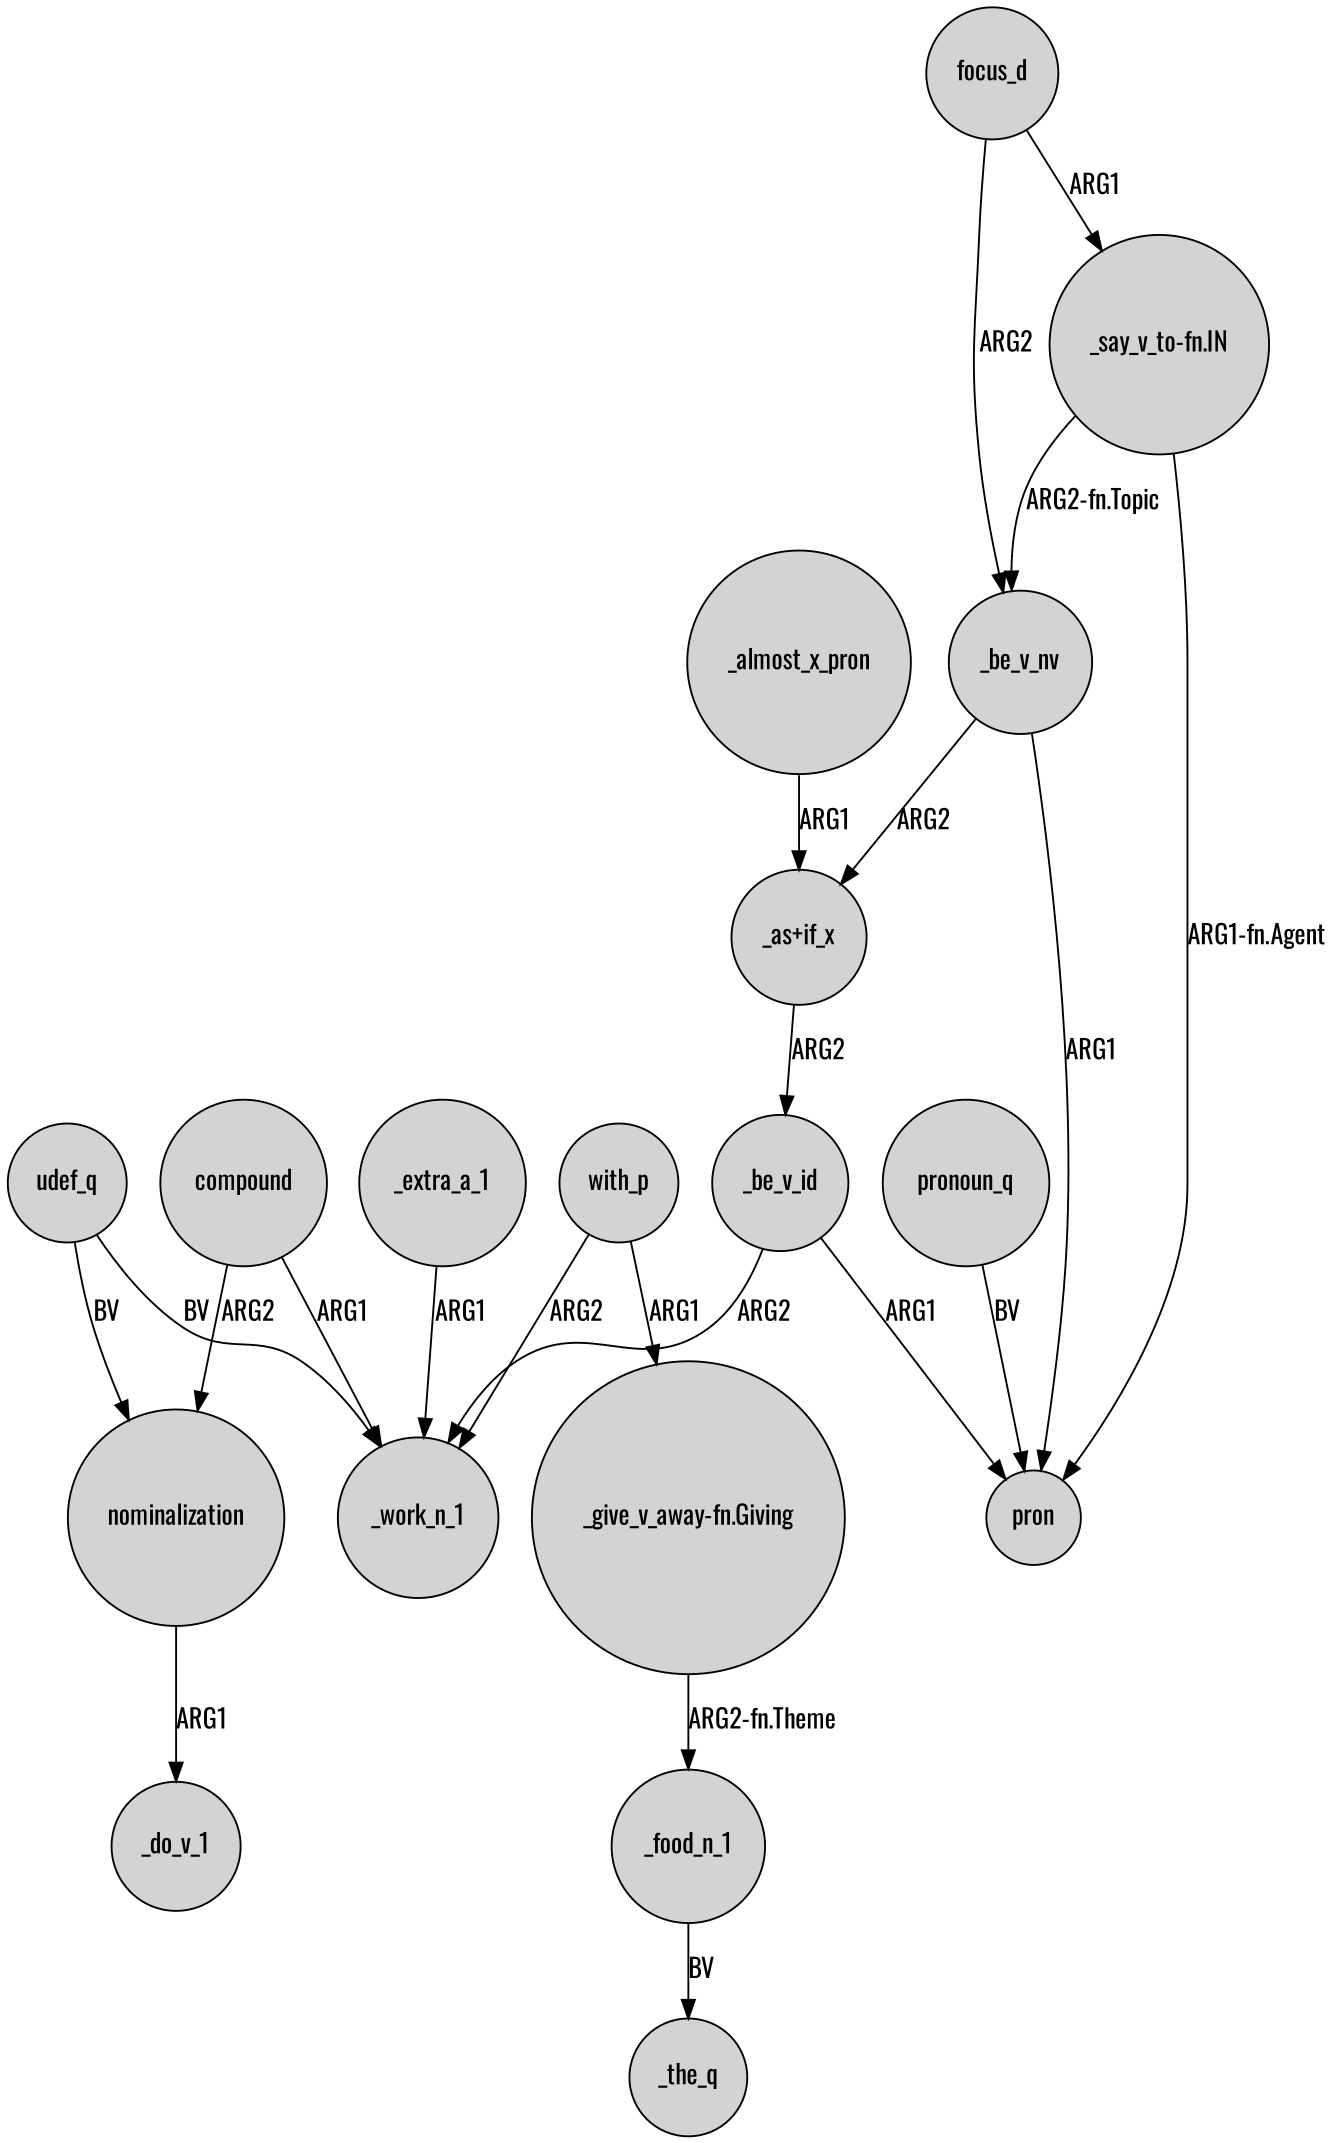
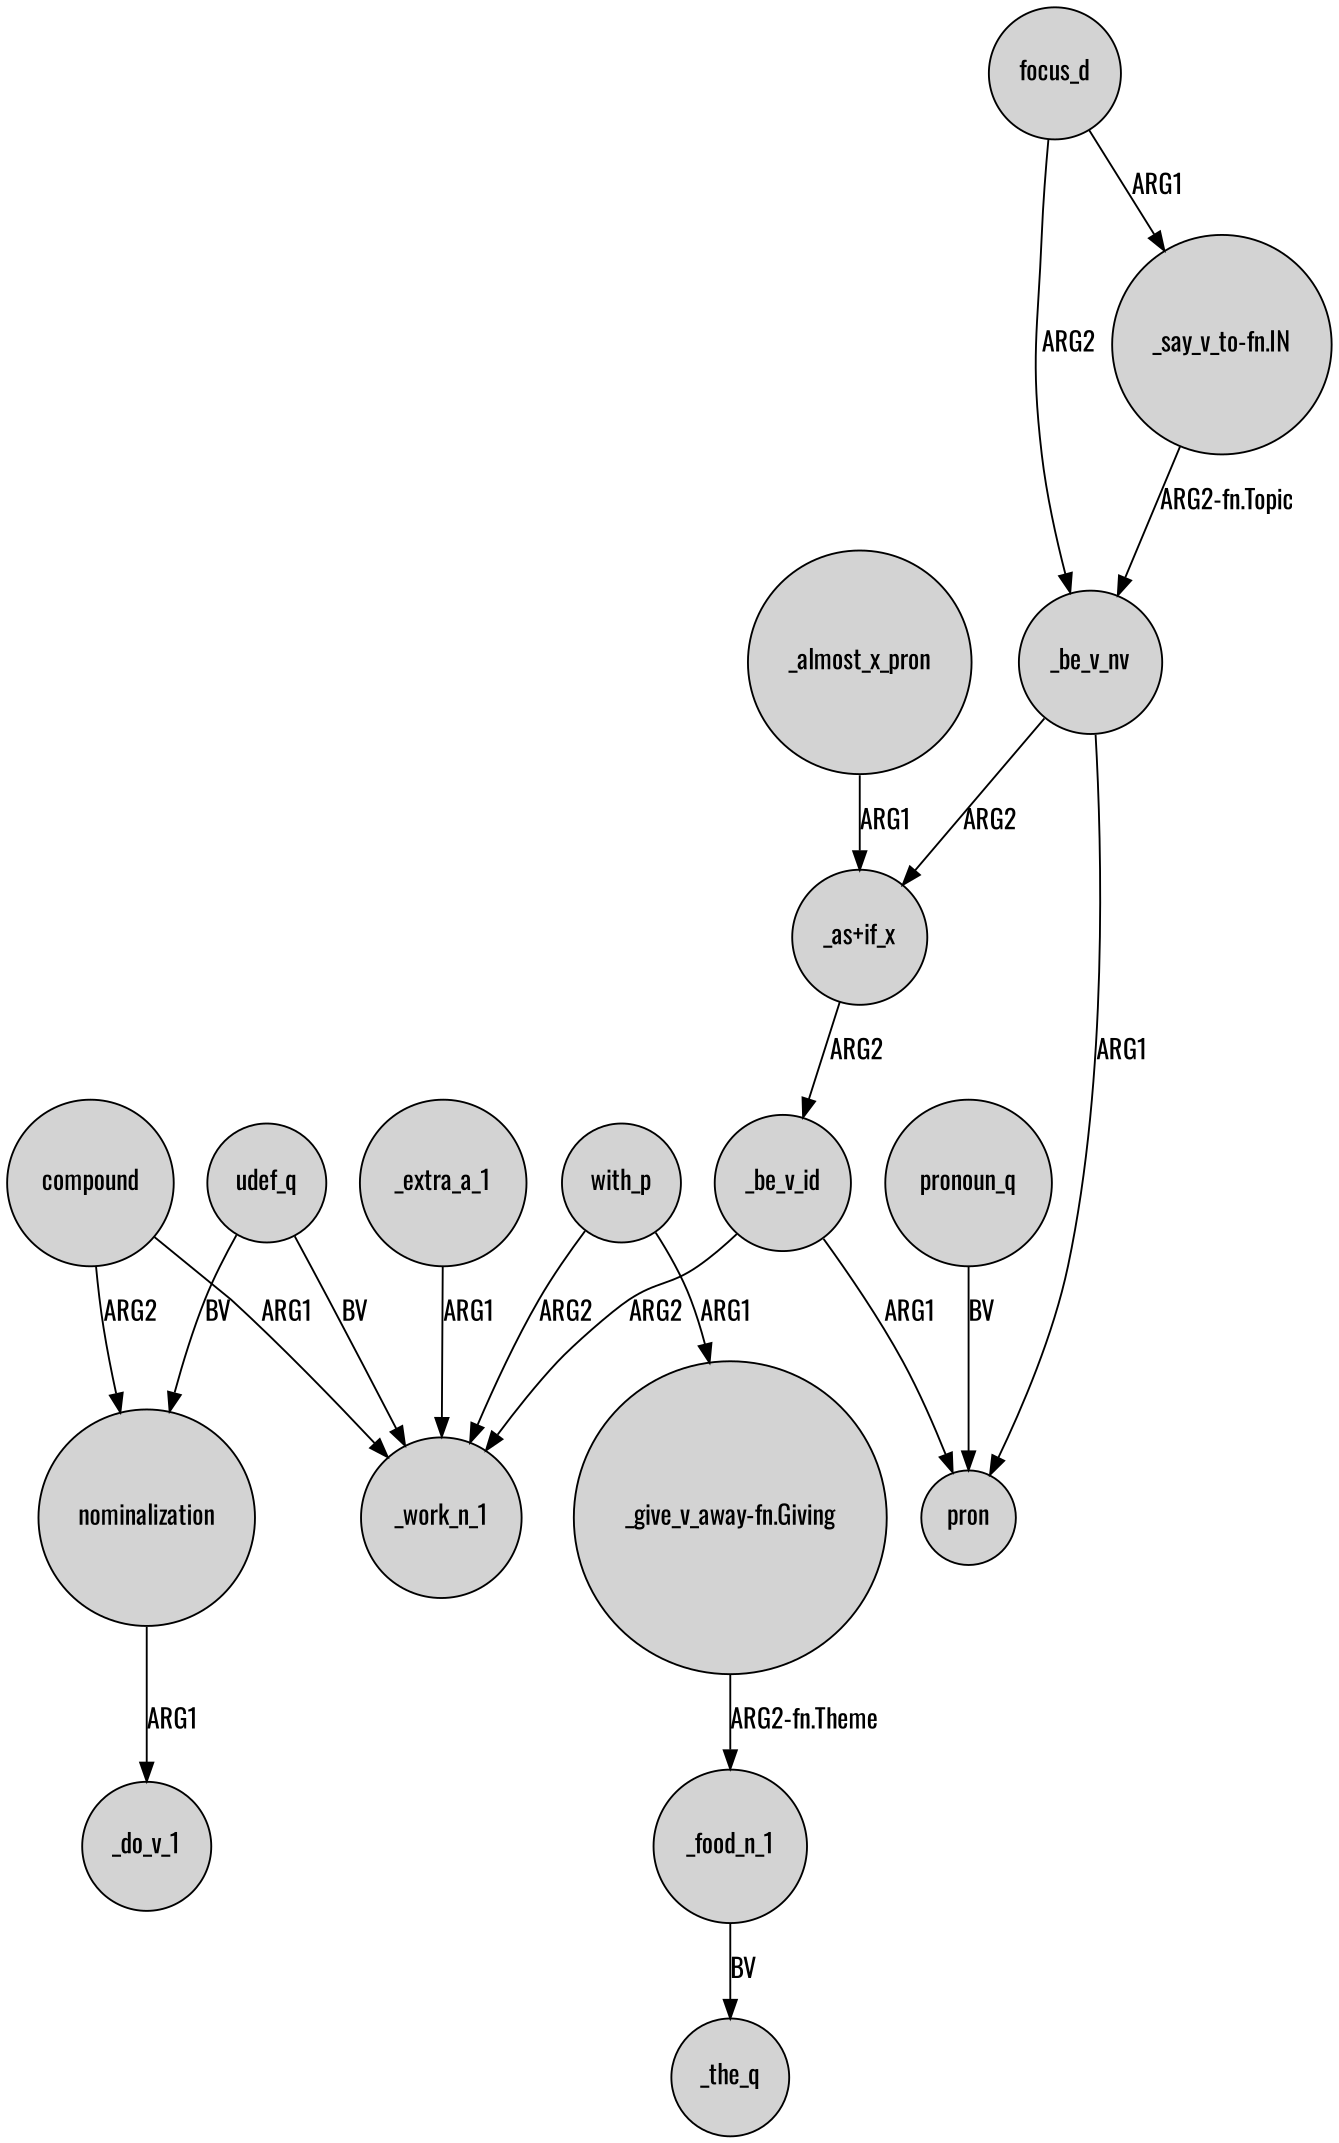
edge "_say_v_to-fn.IN" -> "pron": removed, label "ARG1-fn.Agent"
